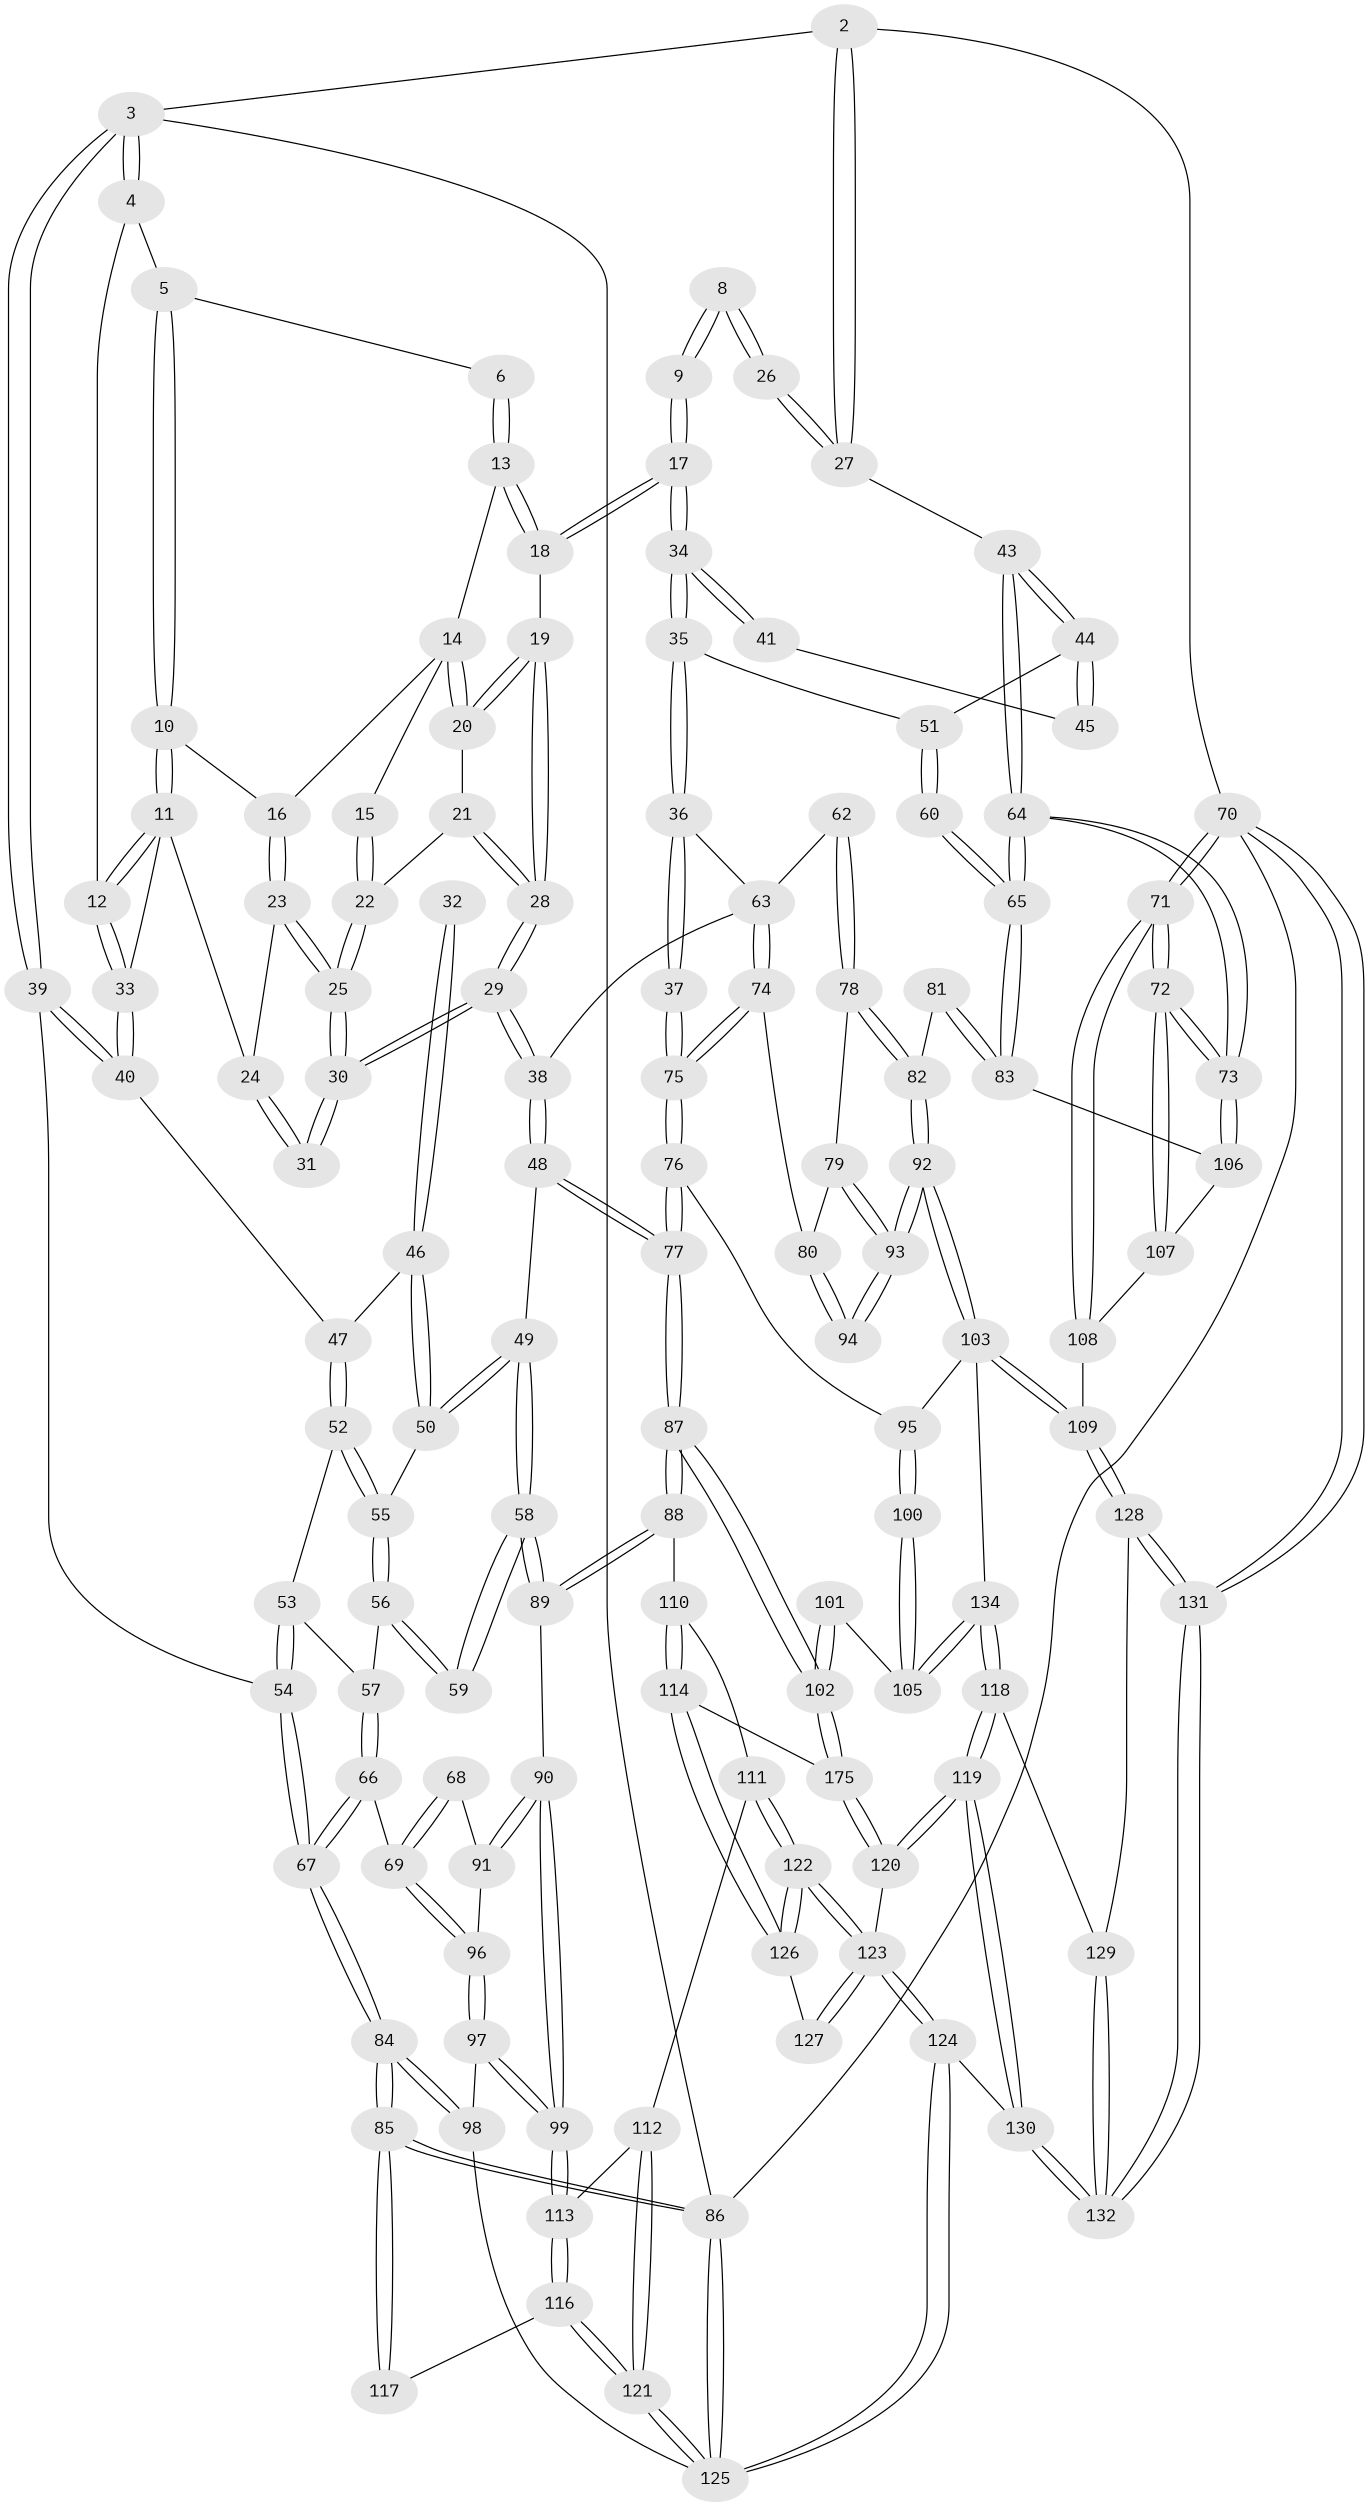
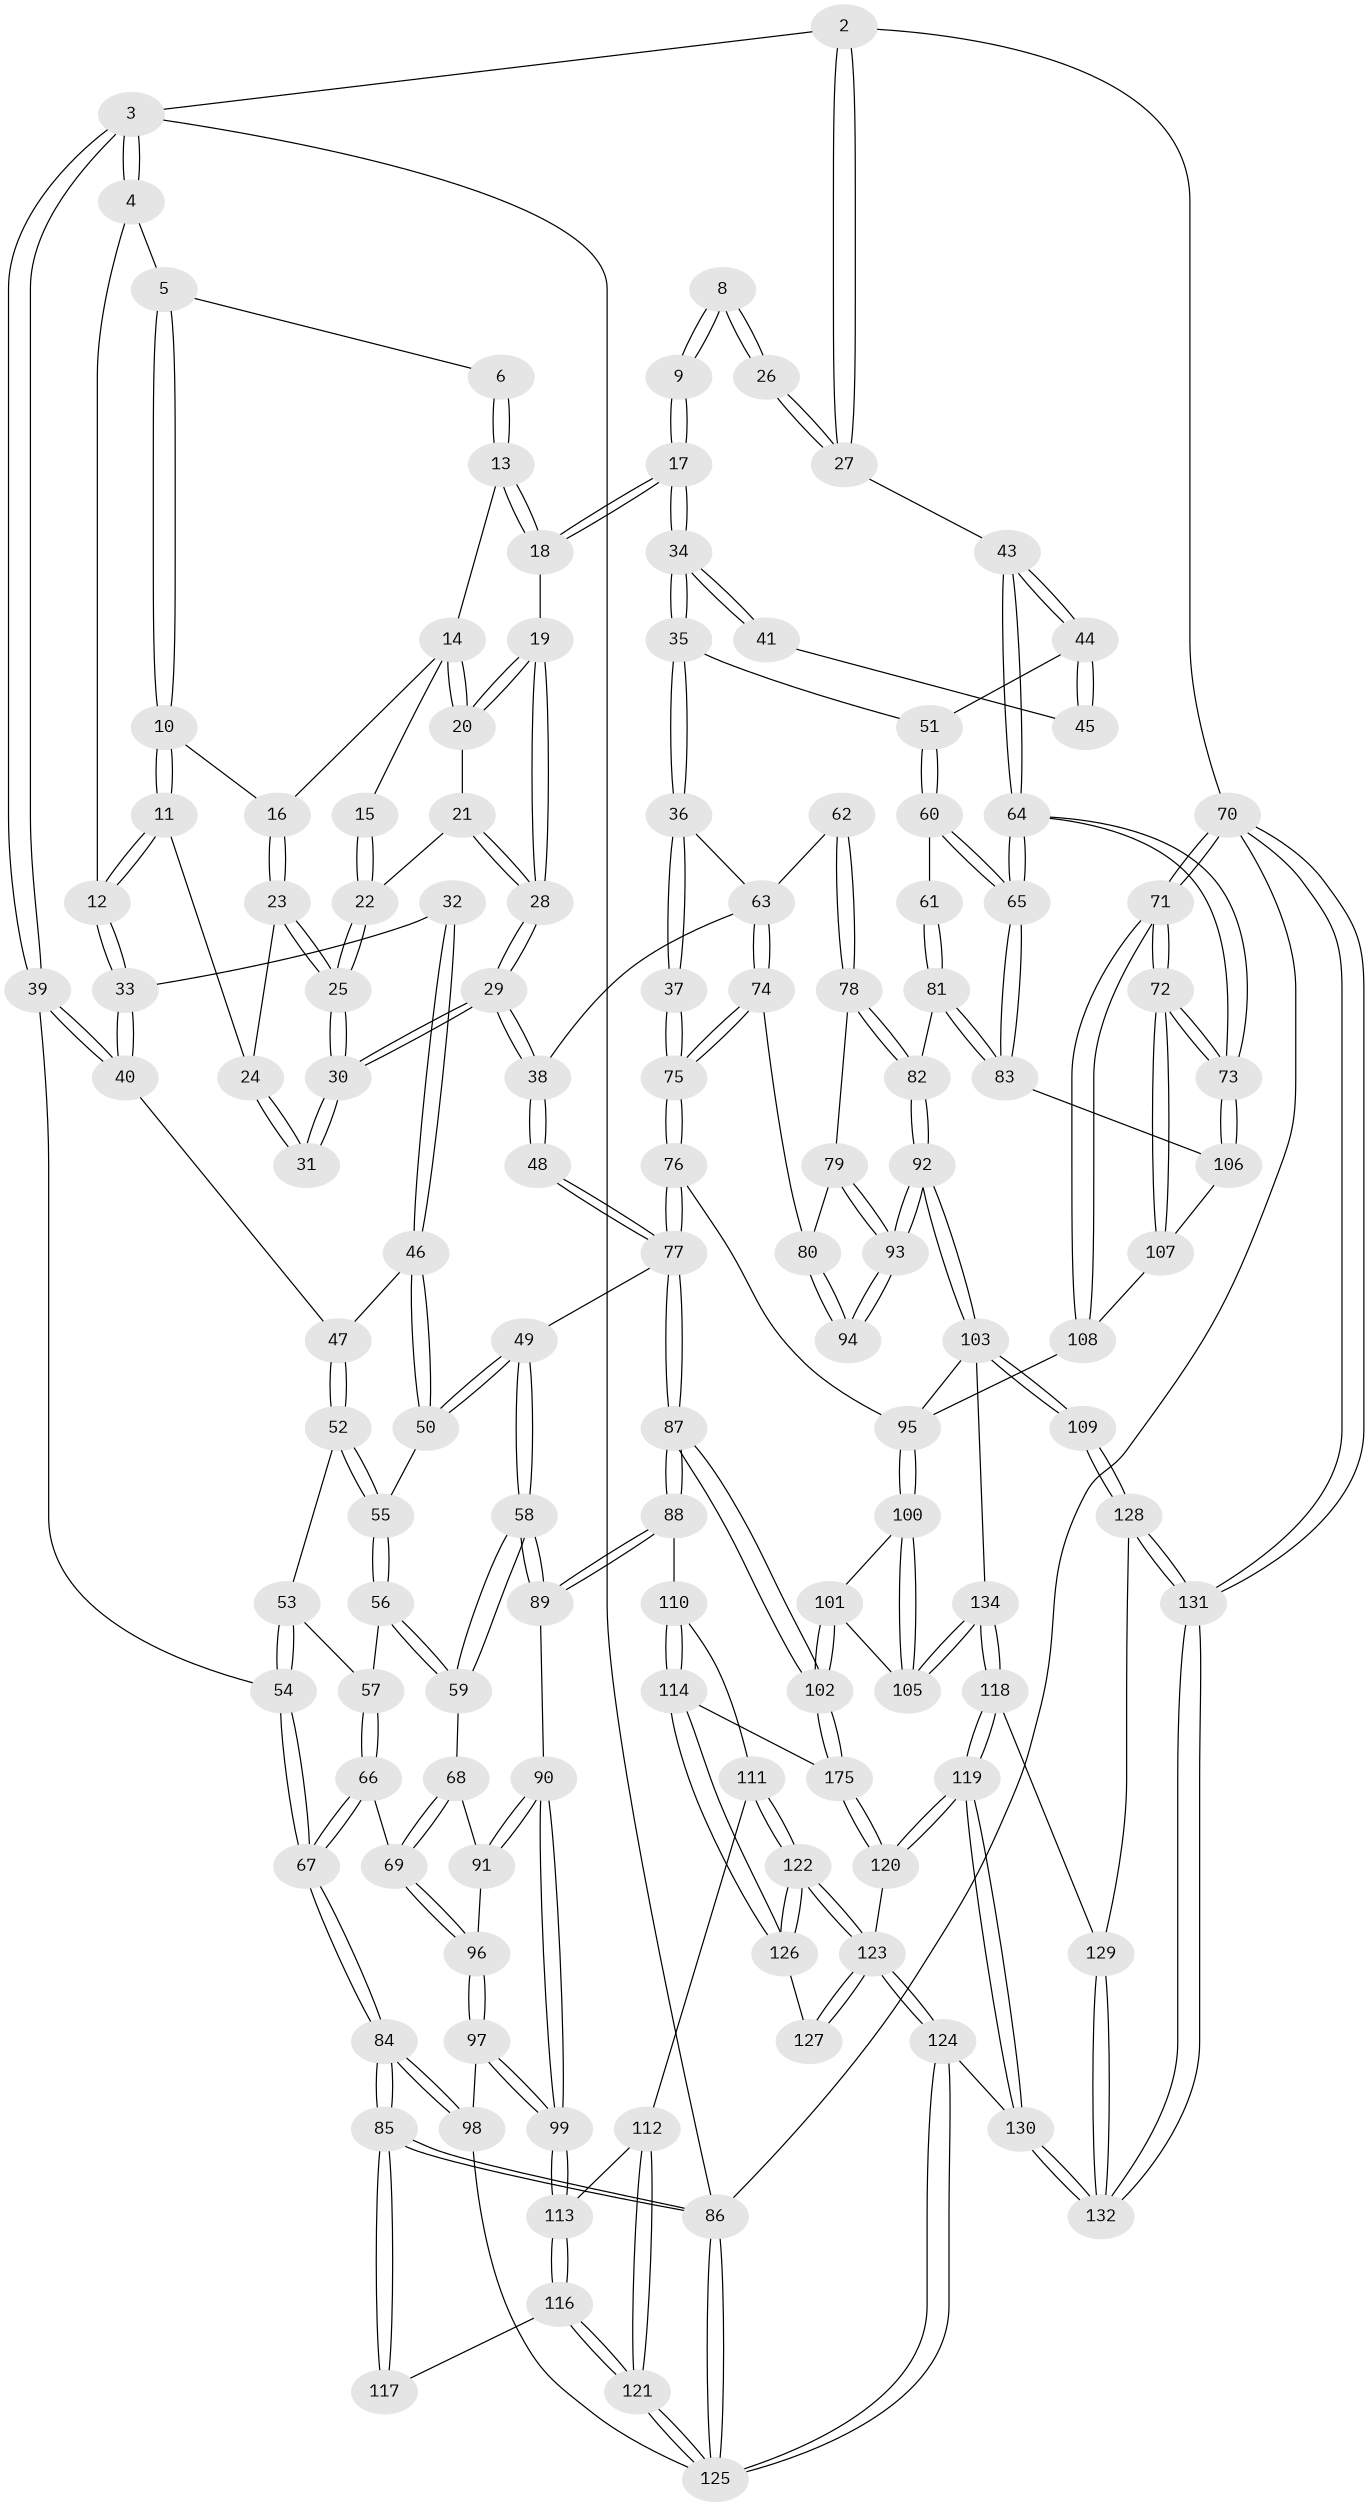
edge "11" -- "33": now "32" -- "33"
node "61": added
edge "48" -- "49": now "77" -- "49"
edge "108" -- "109": now "108" -- "95"
edge "100" -- "101": added
edge "59" -- "68": added
